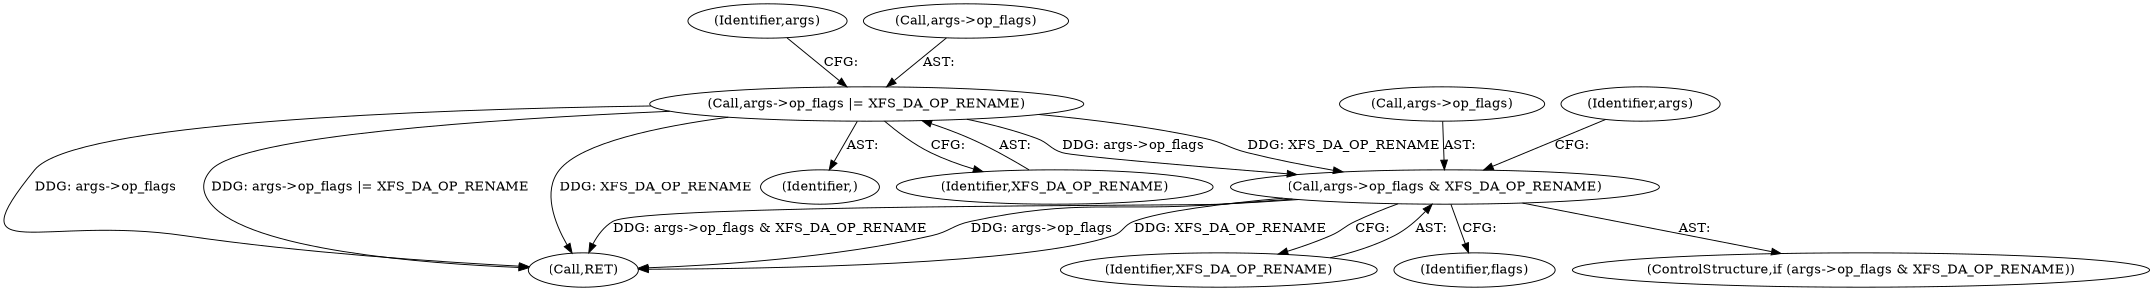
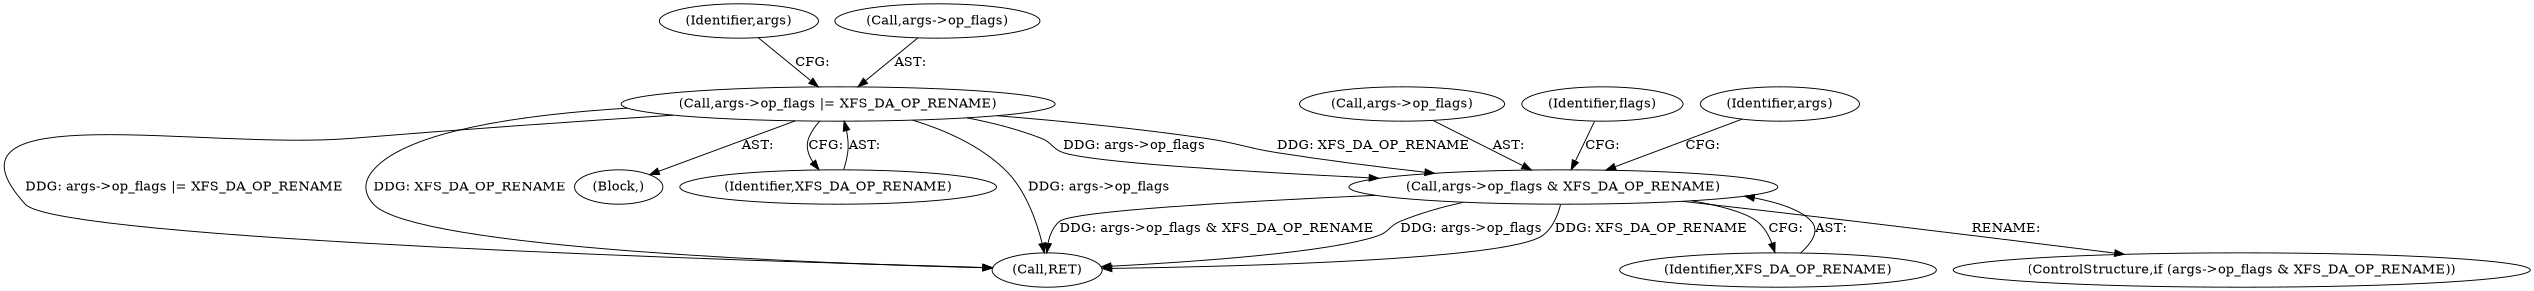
node "(Identifier,)": label "(Identifier,)" -> "(Block,)"
edge "(Call,args->op_flags & XFS_DA_OP_RENAME)" -> "(Identifier,flags)": reversed
edge "(Call,args->op_flags & XFS_DA_OP_RENAME)" -> "(ControlStructure,if (args->op_flags & XFS_DA_OP_RENAME))": label "AST: " -> "RENAME: "
